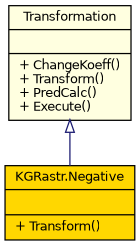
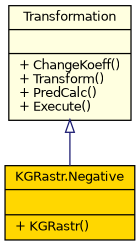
node "KGRastr.Negative": text "+ Transform()" -> "+ KGRastr()"
